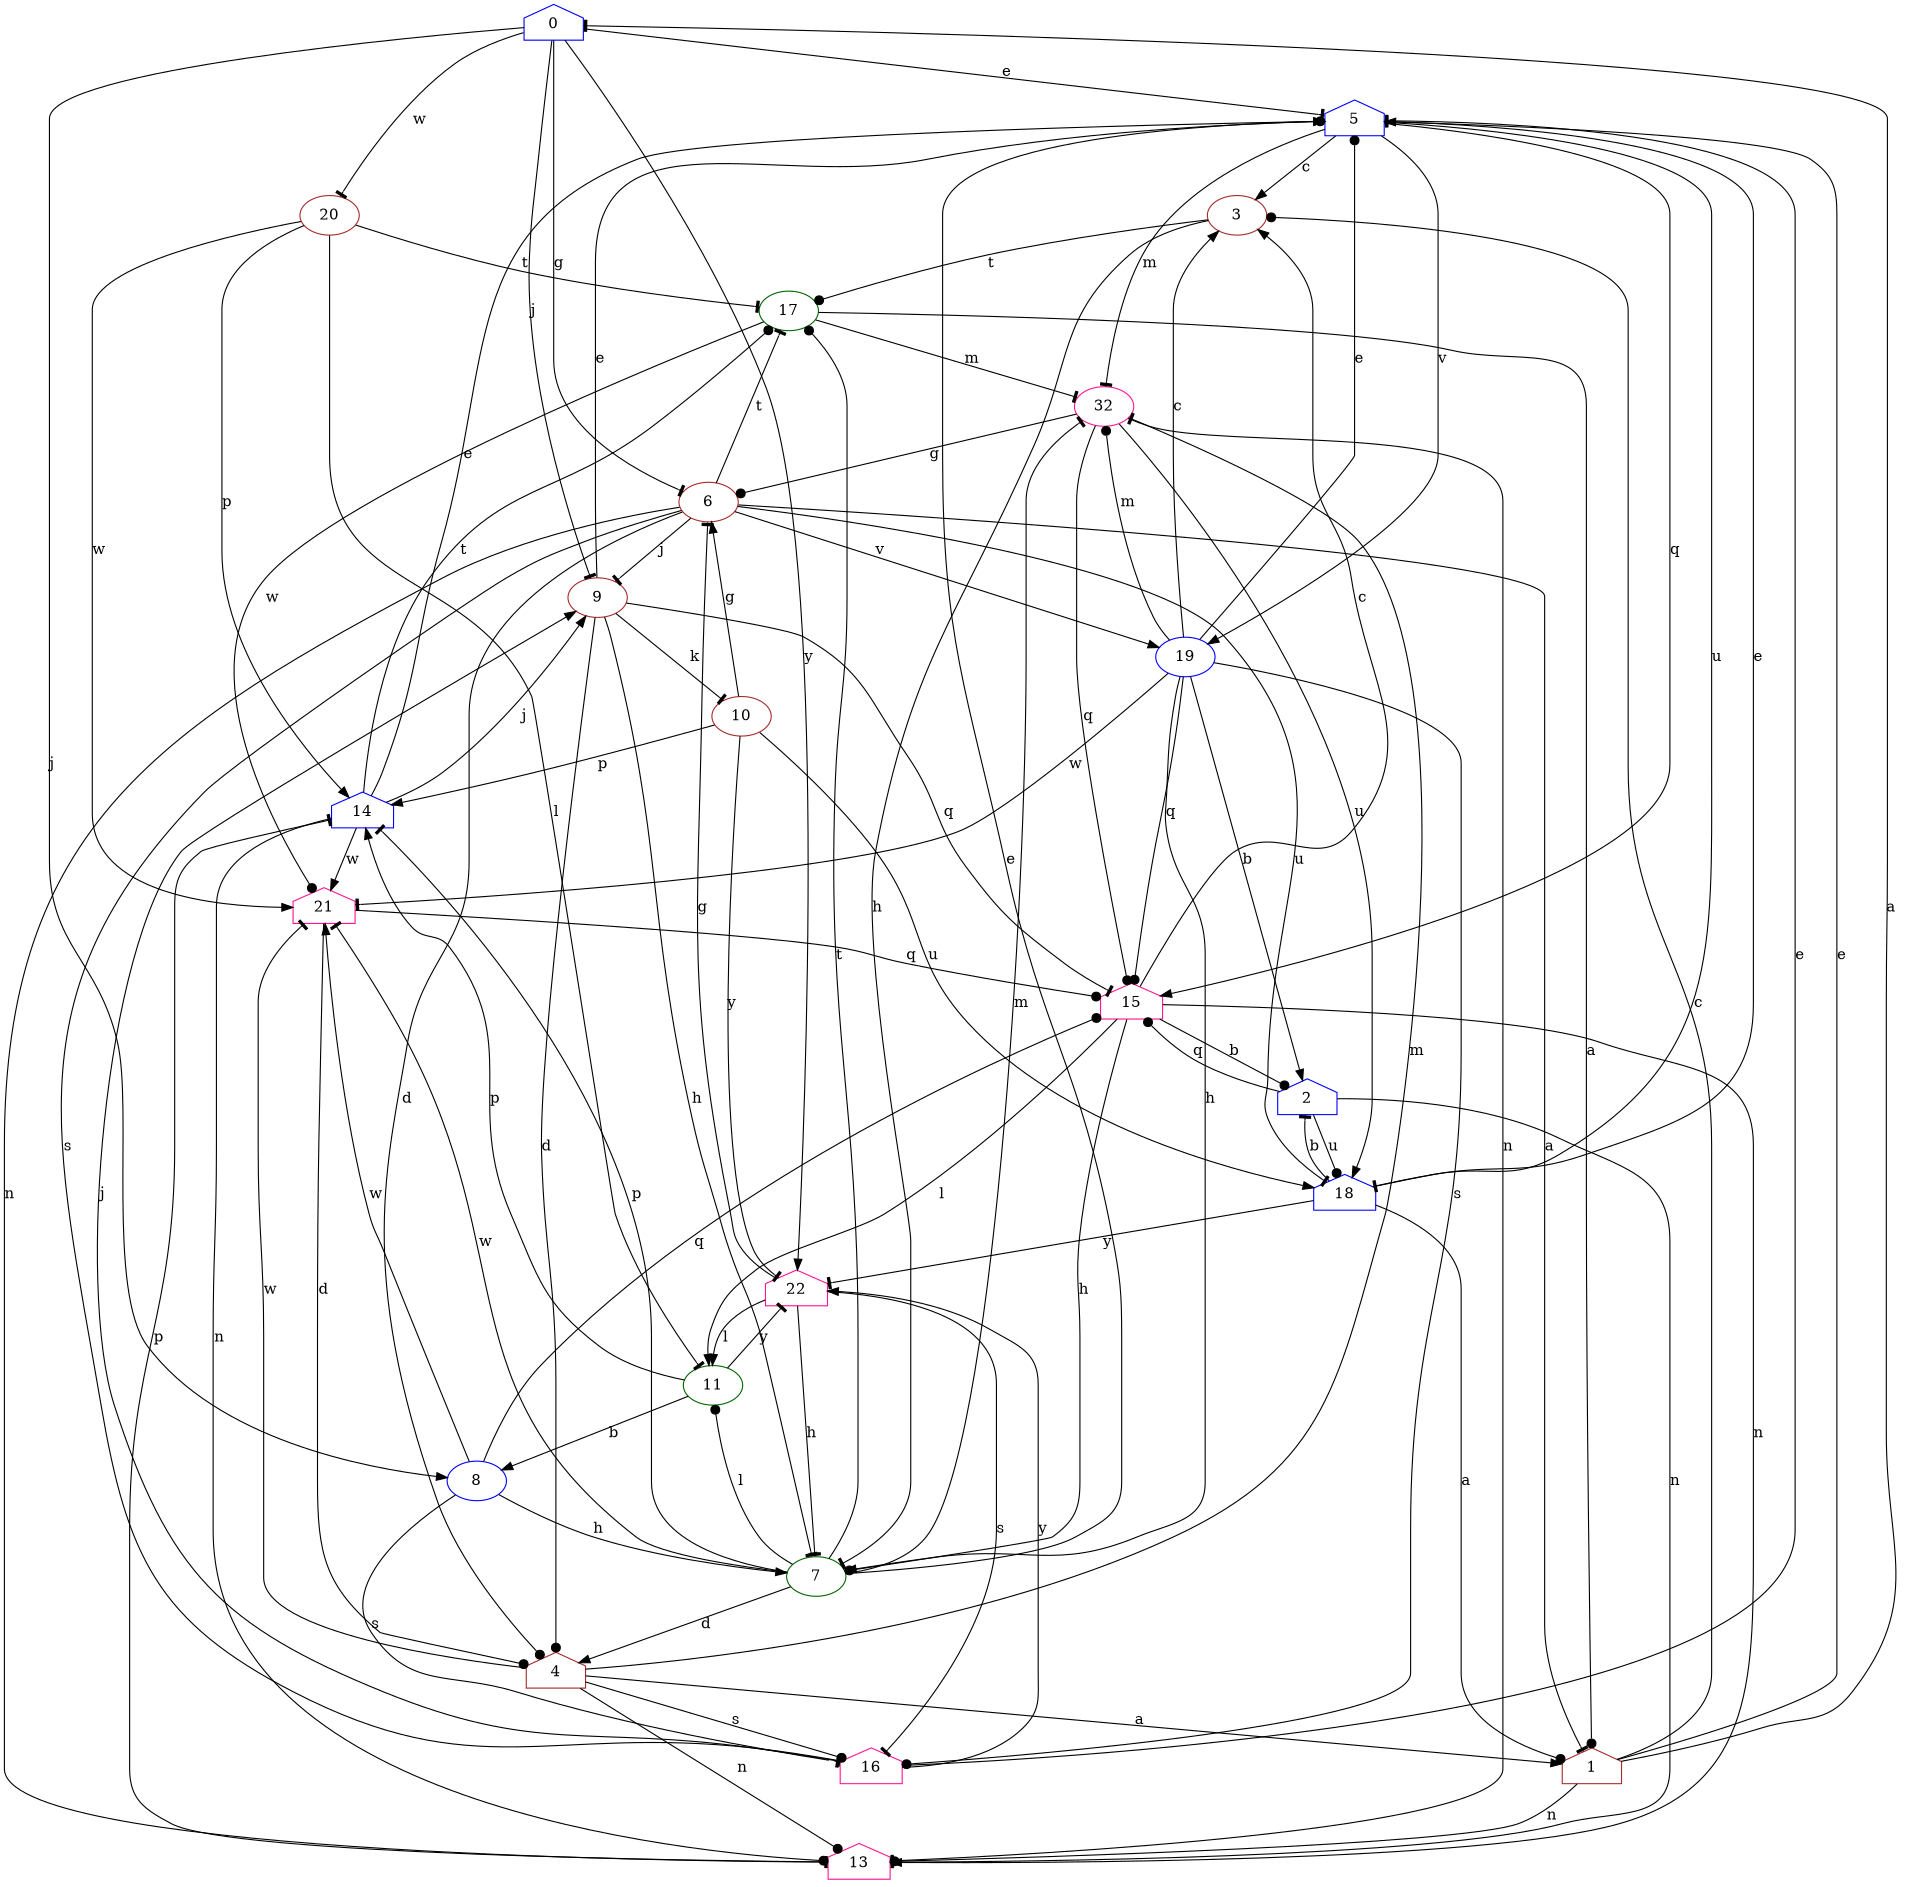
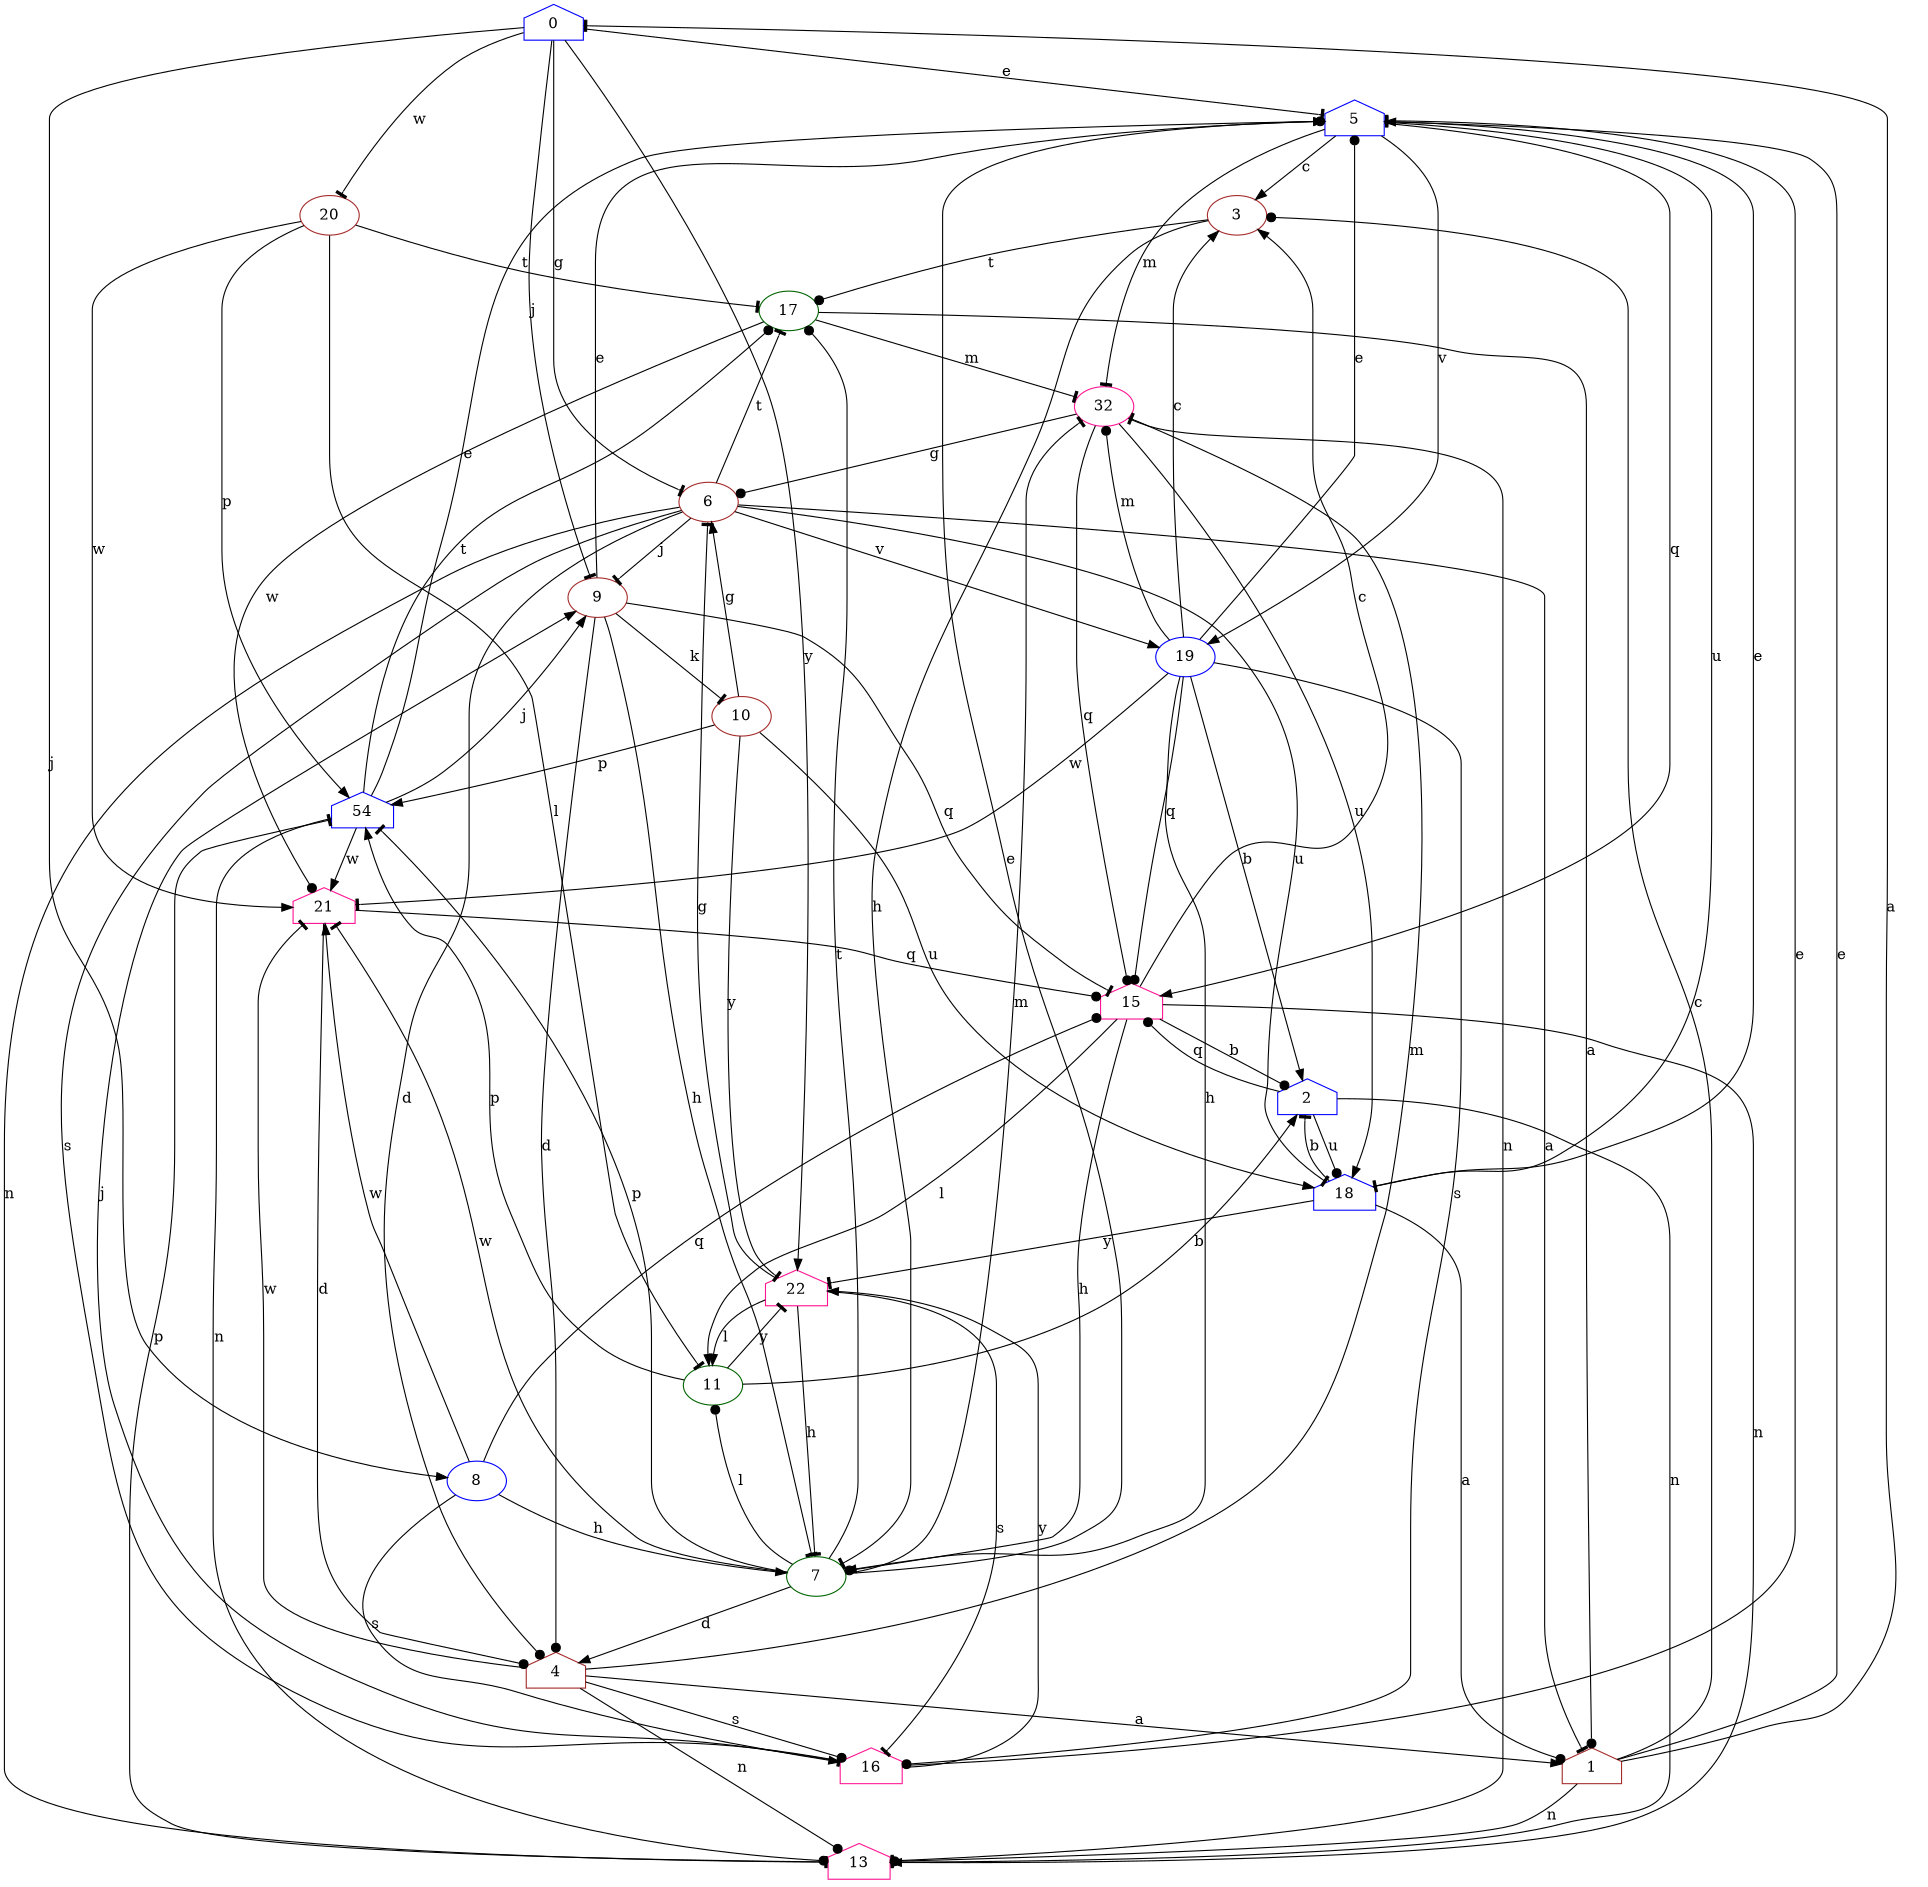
node "14": label "14" -> "54"
edge "11" -> "8": now "11" -> "2"
edge "8" -> "16": arrowhead tee -> normal
